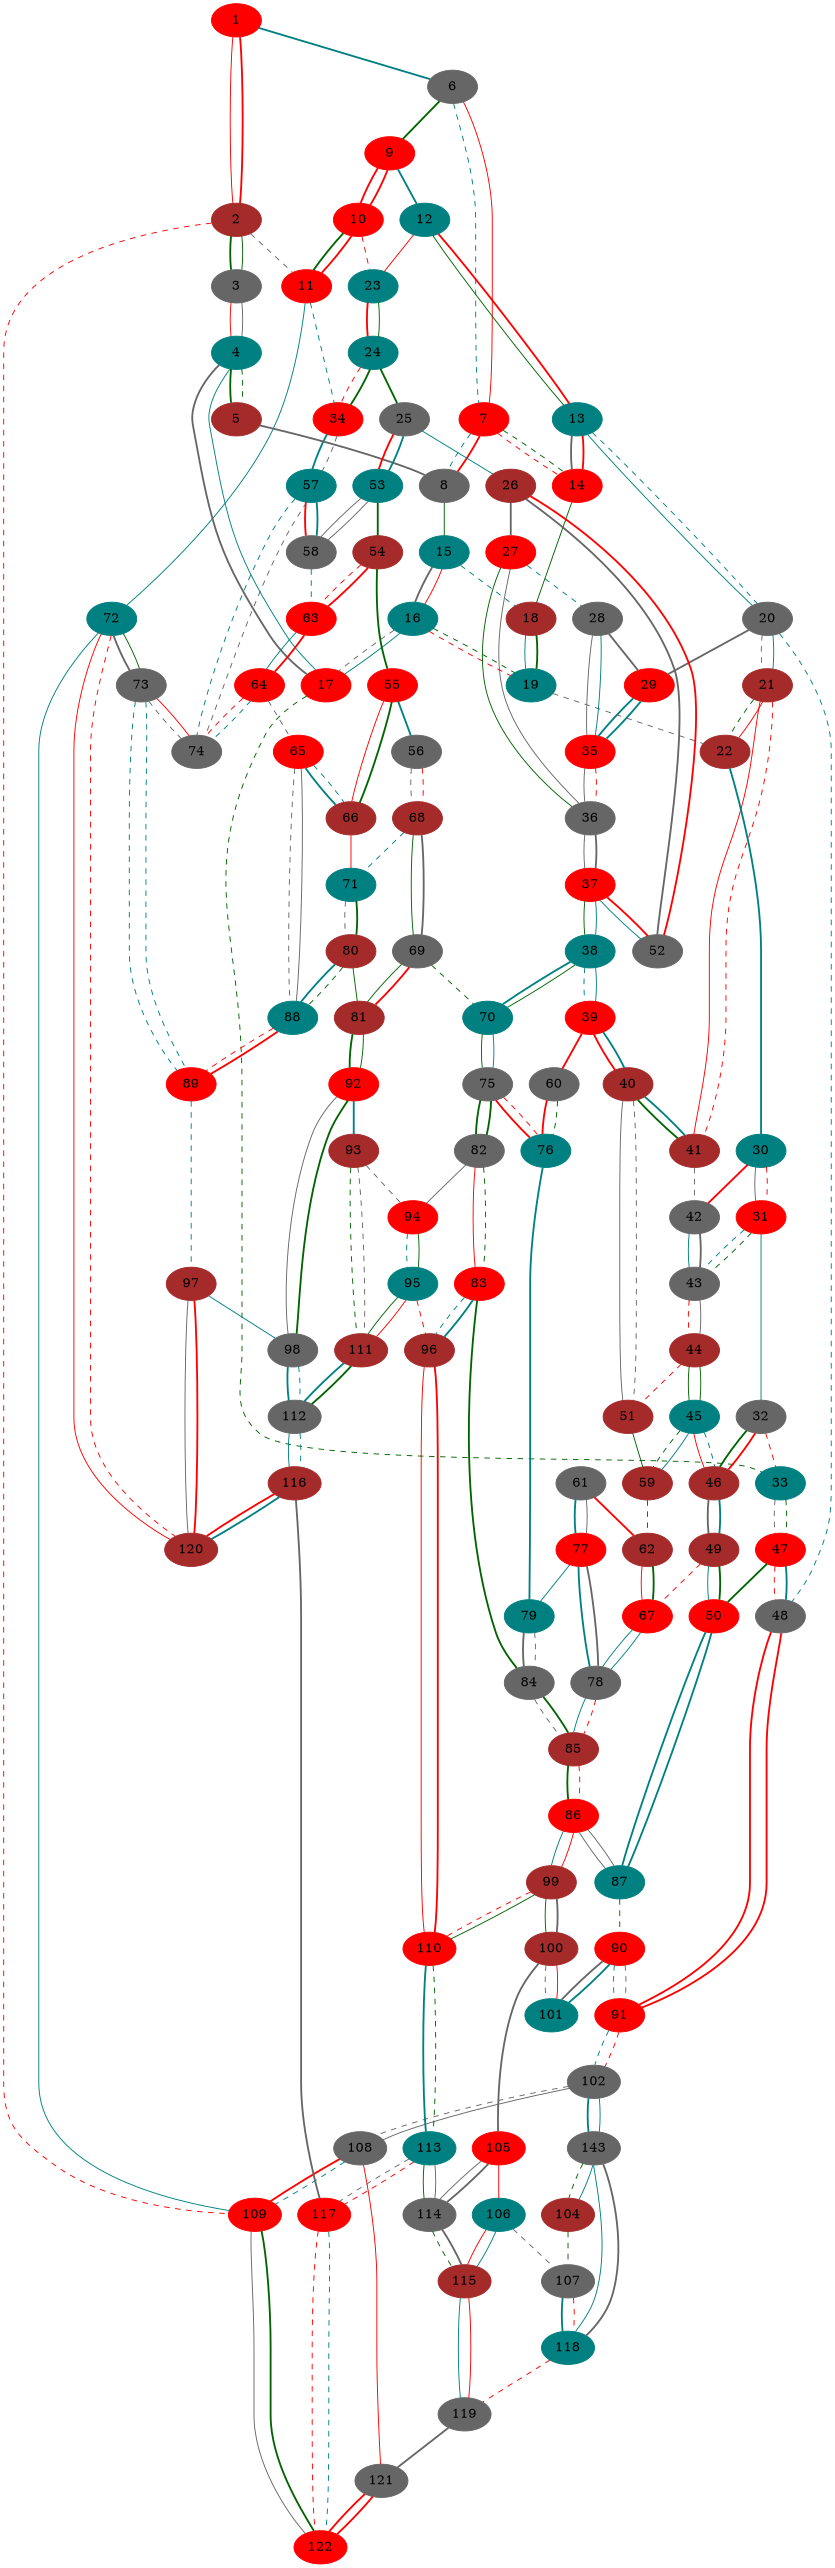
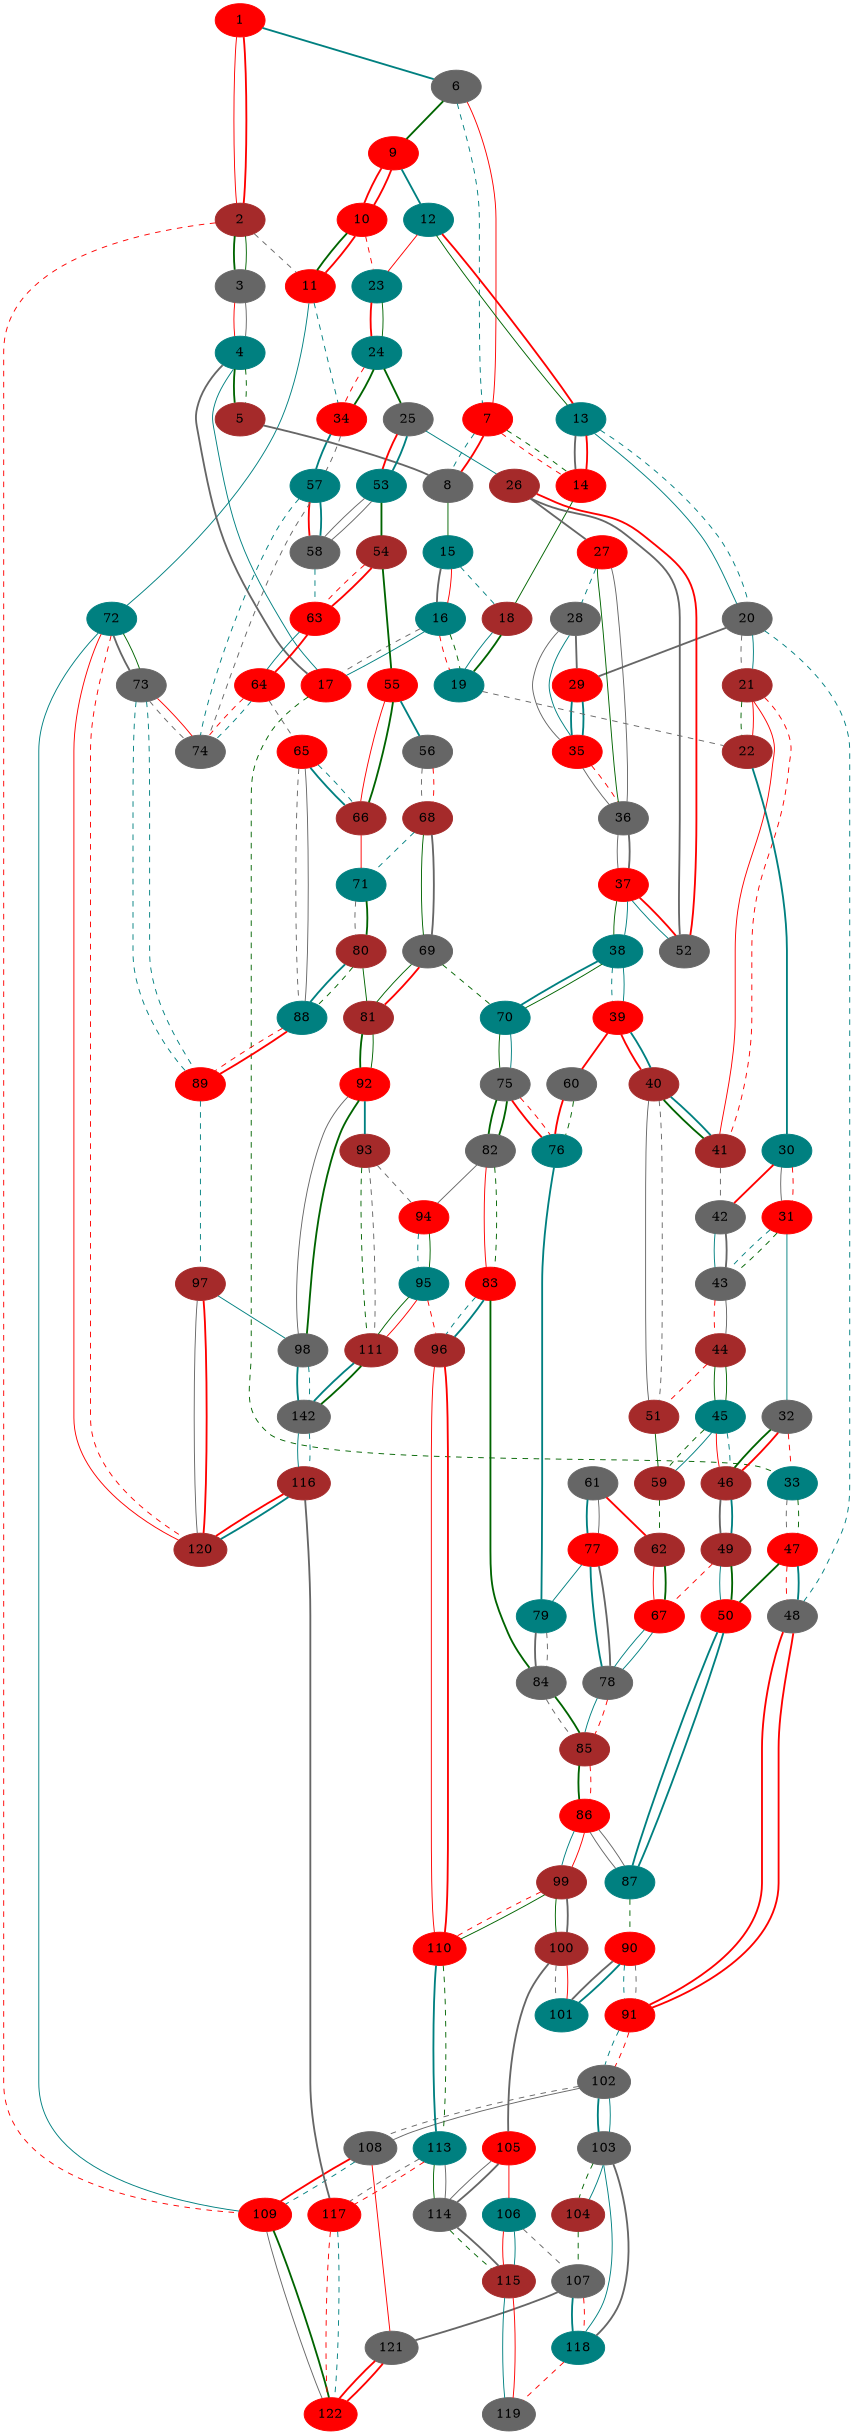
node "112": label "112" -> "142"
node "143": label "143" -> "103"
edge "119" -- "121": now "107" -- "121"
